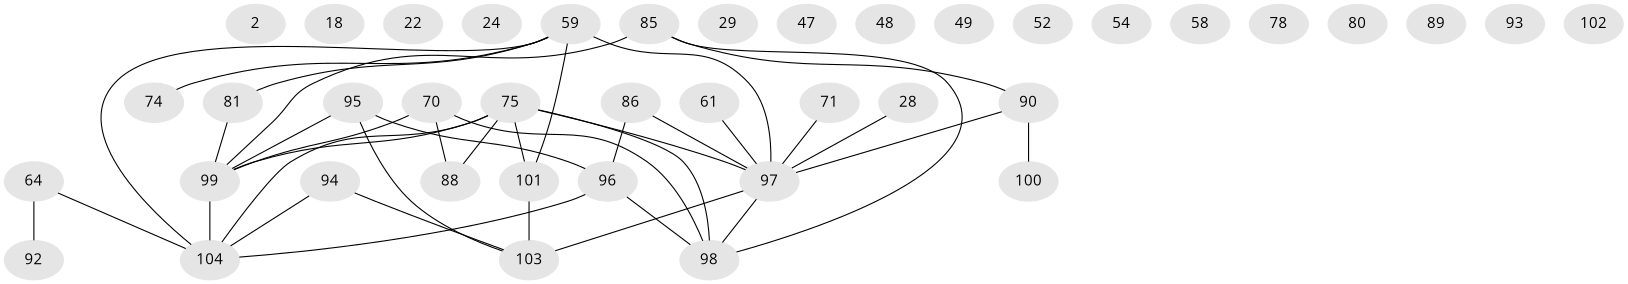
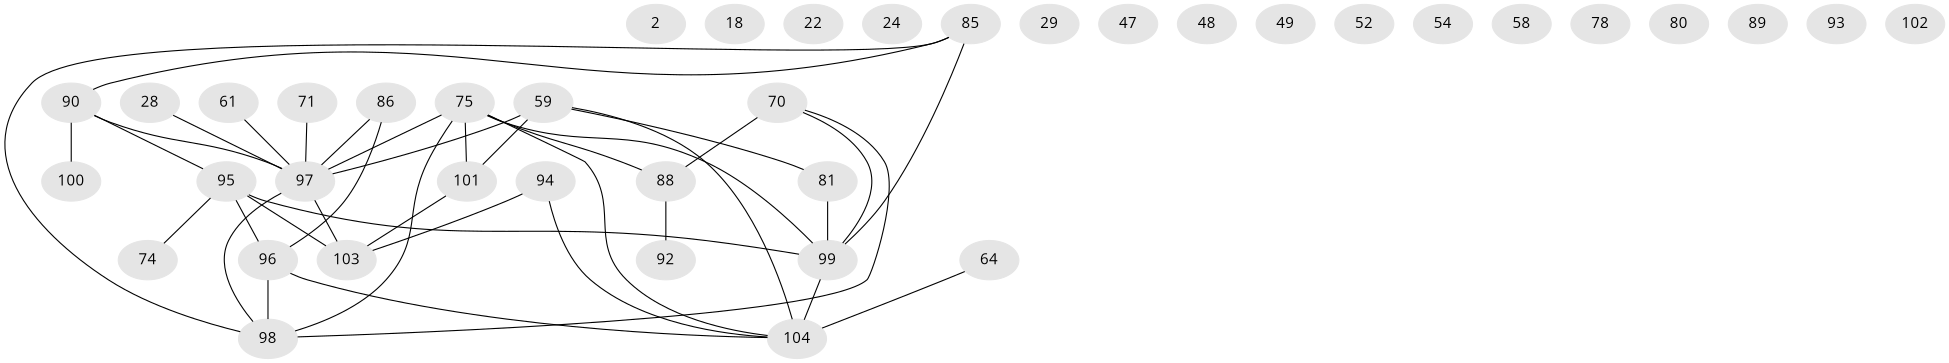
edge "59" -- "74": now "95" -- "74"
edge "90" -- "95": added
edge "64" -- "92": now "88" -- "92"
